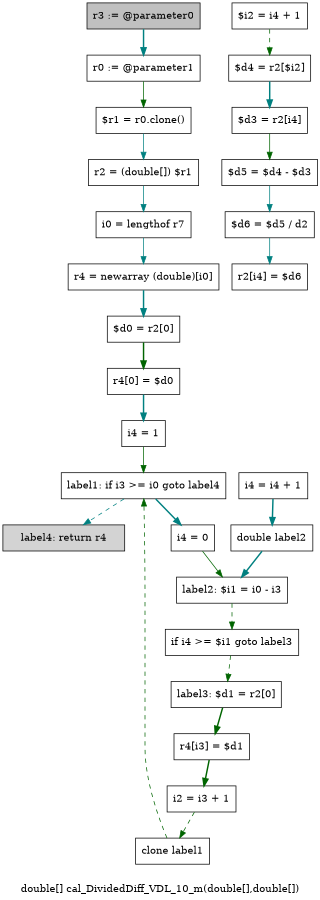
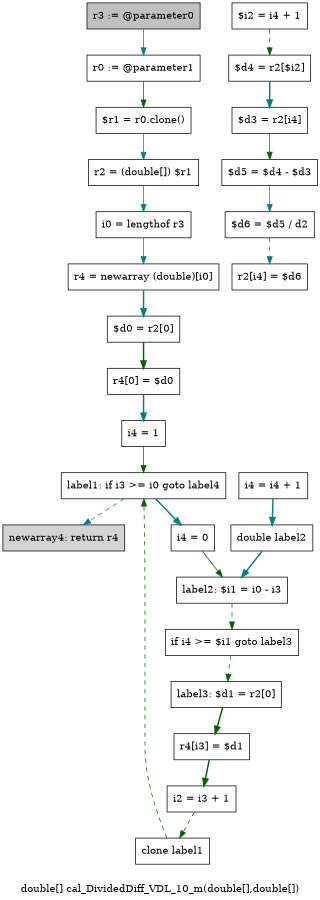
edge "r3 := @parameter0" -> "r0 := @parameter1": style bold -> solid
node "i0 = lengthof r7": label "i0 = lengthof r7" -> "i0 = lengthof r3"
edge "$d6 = $d5 / d2" -> "r2[i4] = $d6": style solid -> dashed
node "label4: return r4": label "label4: return r4" -> "newarray4: return r4"
